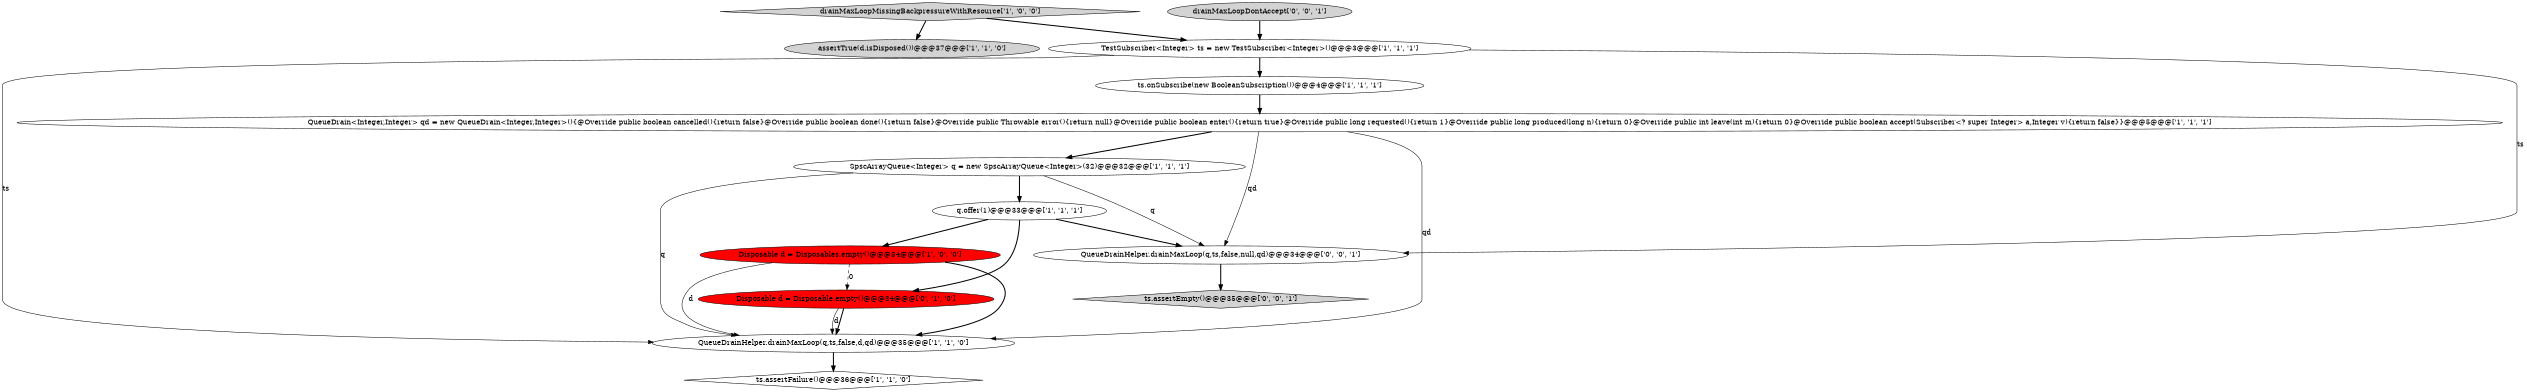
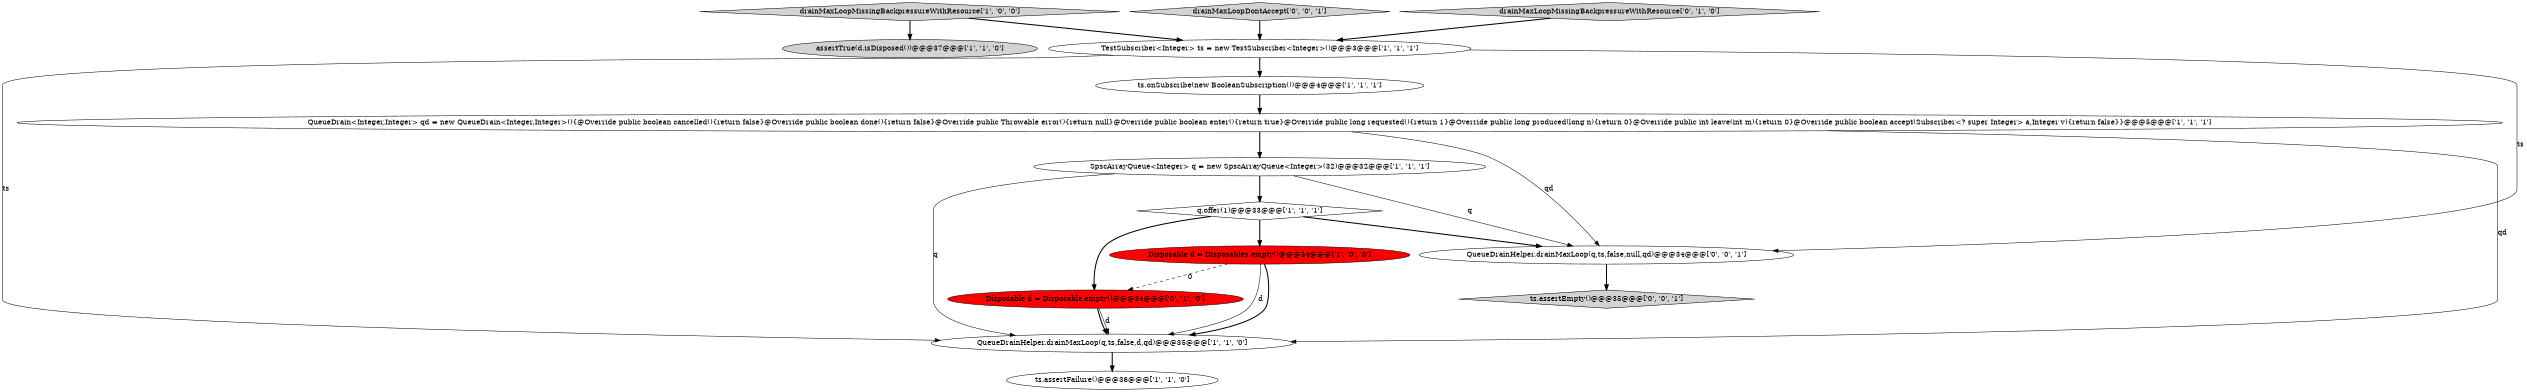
node "drainMaxLoopDontAccept['0', '0', '1']": shape ellipse -> diamond
node "drainMaxLoopMissingBackpressureWithResource['0', '1', '0']": added
node "q.offer(1)@@@33@@@['1', '1', '1']": shape ellipse -> diamond
node "ts.assertFailure()@@@36@@@['1', '1', '0']": shape diamond -> ellipse
